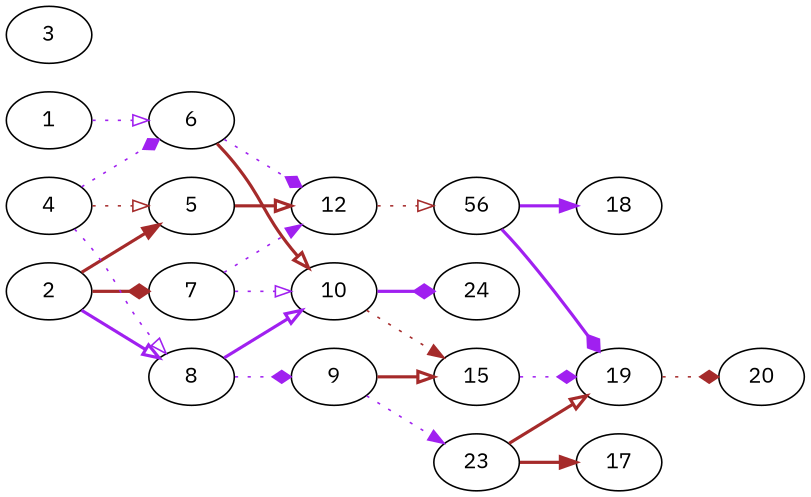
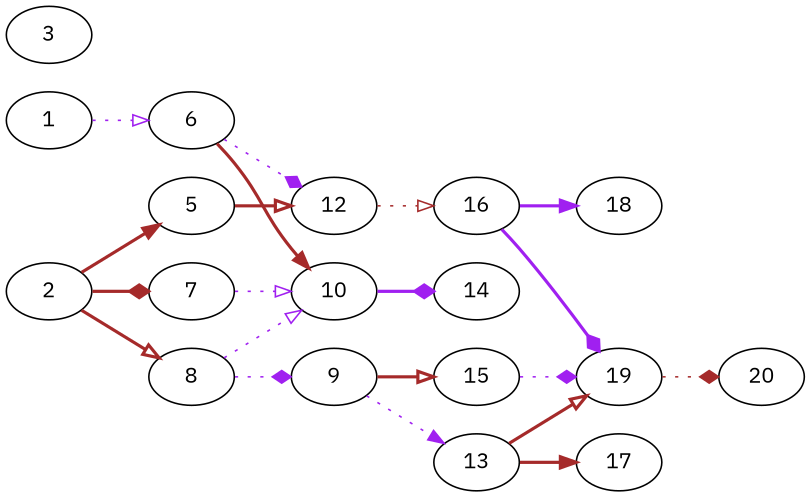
edge "6" -> "10": arrowhead onormal -> normal
node "4": removed
node "56": label "56" -> "16"
edge "7" -> "12": removed
node "24": label "24" -> "14"
edge "2" -> "8": color purple -> brown
edge "10" -> "15": removed
edge "8" -> "10": style bold -> dotted
node "23": label "23" -> "13"
